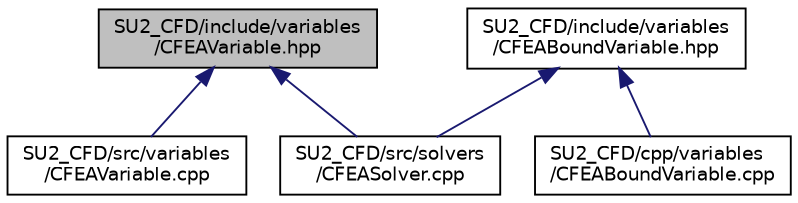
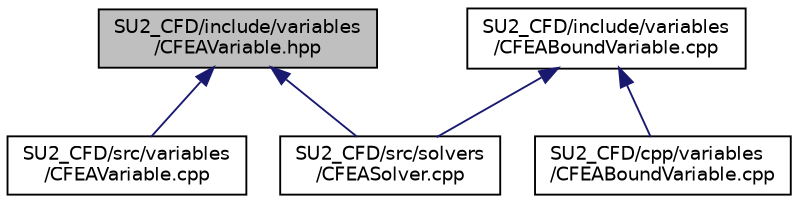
node "SU2_CFD/include/variables /CFEABoundVariable.hpp": label "SU2_CFD/include/variables /CFEABoundVariable.hpp" -> "SU2_CFD/include/variables /CFEABoundVariable.cpp"
